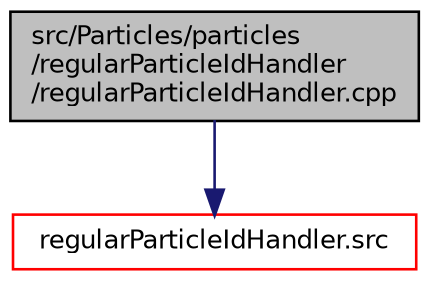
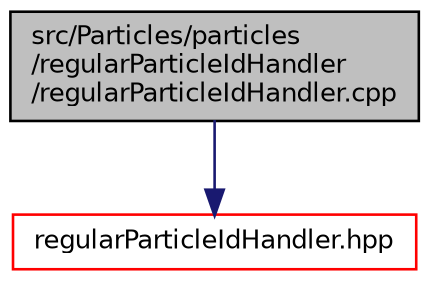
node "regularParticleIdHandler.src": label "regularParticleIdHandler.src" -> "regularParticleIdHandler.hpp"
